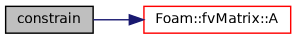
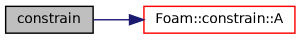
node "Foam::fvMatrix::A": label "Foam::fvMatrix::A" -> "Foam::constrain::A"
